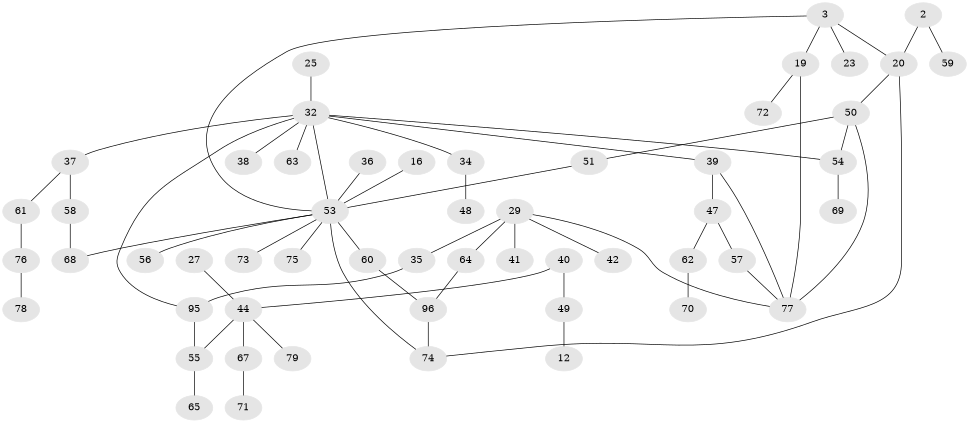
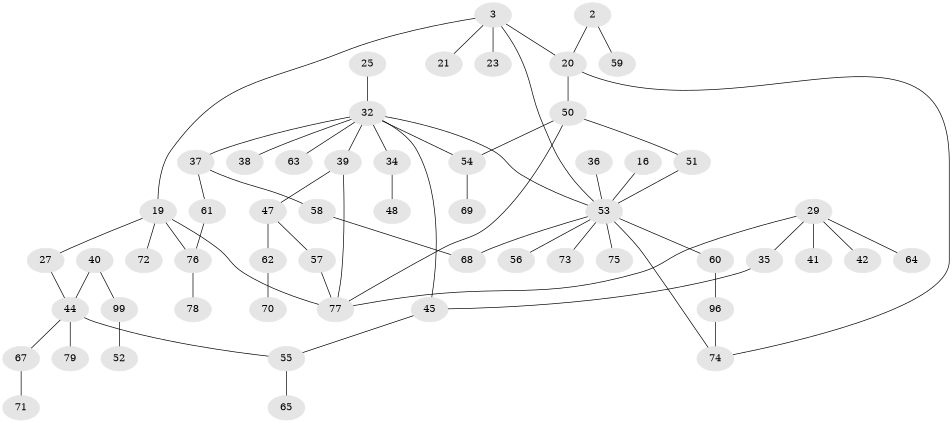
node "21": added
edge "19" -- "27": added
edge "19" -- "76": added
edge "64" -- "96": removed
node "95": label "95" -> "45"
node "49": label "49" -> "99"
node "12": label "12" -> "52"
